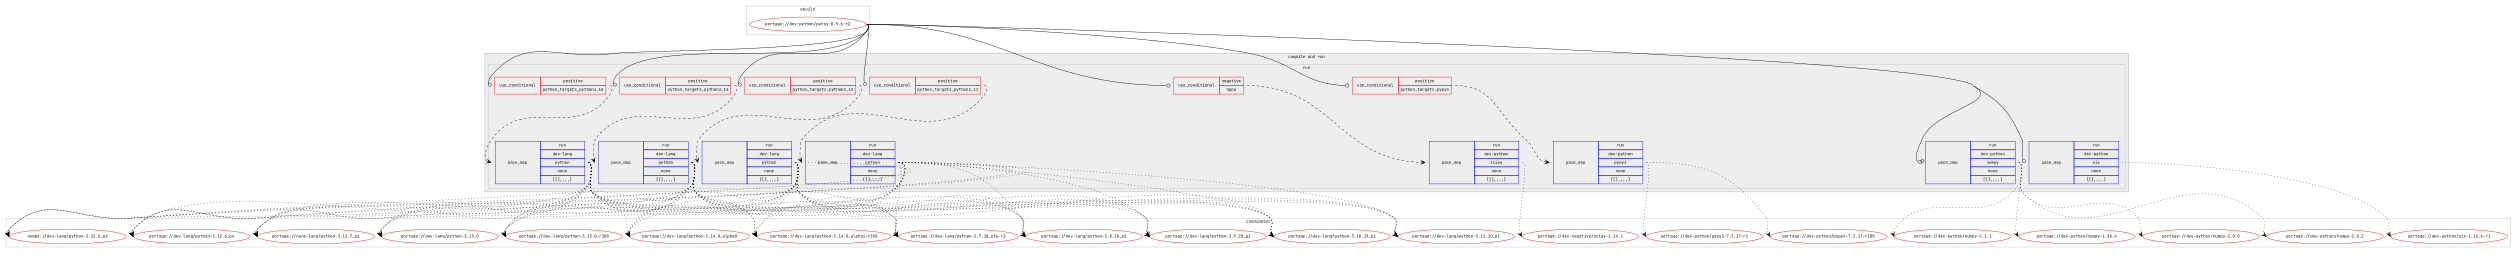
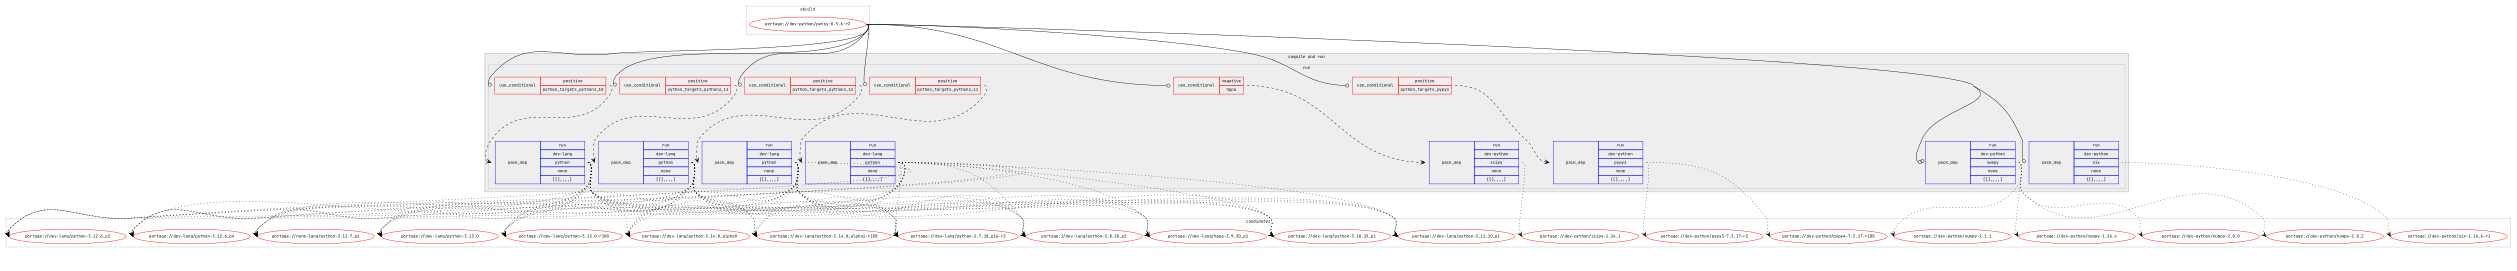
node "numpy://dev-lang/python-3.12.6_p2": label "numpy://dev-lang/python-3.12.6_p2" -> "portage://dev-lang/python-3.12.6_p2"
node "portage://dev-lang/python-3.9.20_p1": label "portage://dev-lang/python-3.9.20_p1" -> "portage://dev-lang/hppa-3.9.20_p1"
node "portage://dev-negative/scipy-1.14.1": label "portage://dev-negative/scipy-1.14.1" -> "portage://dev-python/scipy-1.14.1"
